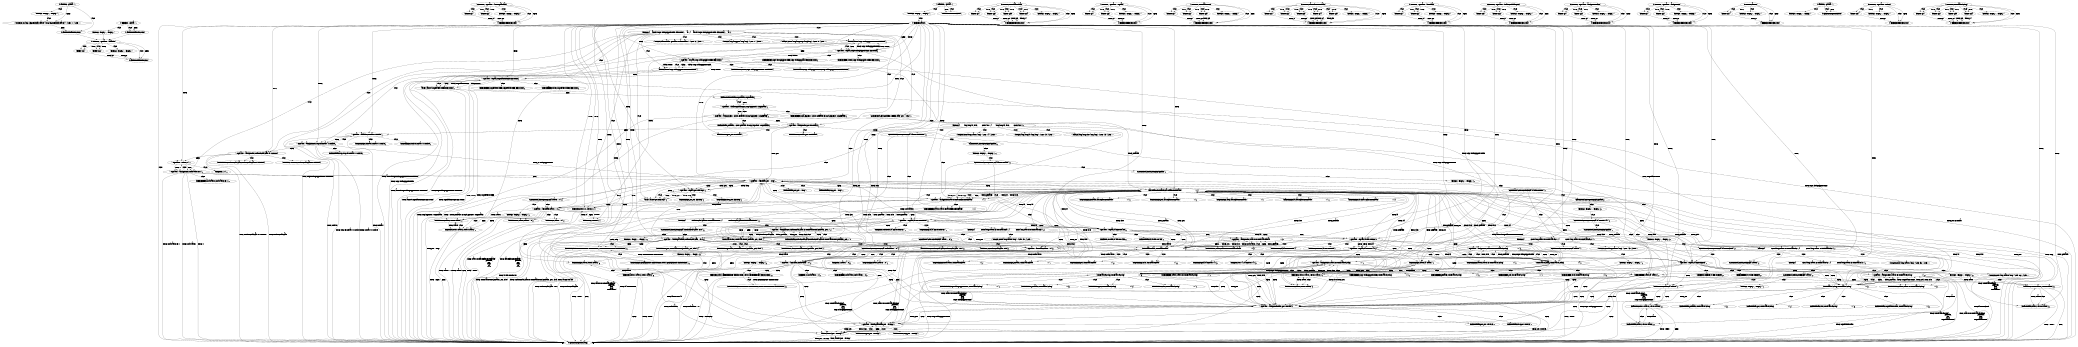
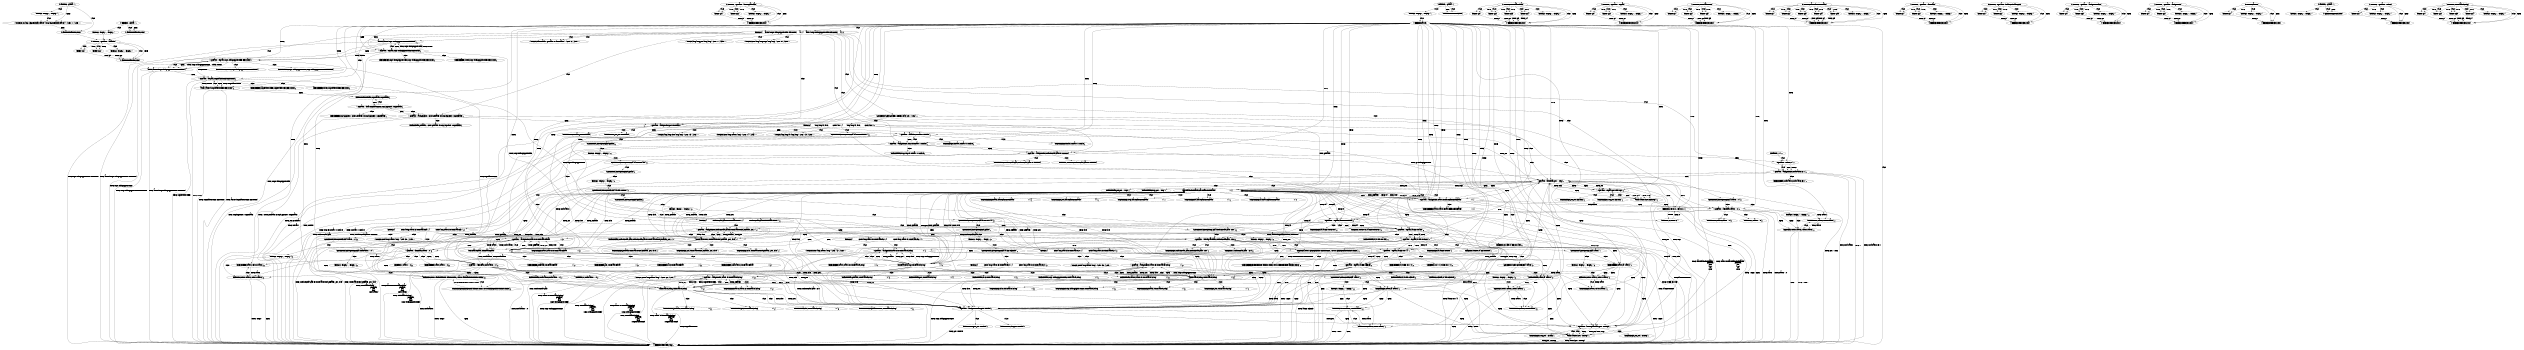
edge "(METHOD,Parse)" -> "(IDENTIFIER,pos,pos = m_start)": now "(METHOD,Parse)" -> "(<operator>.assignment,pos = m_start)"
edge "(<operator>.minus,-1)" -> "(LITERAL,1,-1)": reversed
edge "(<operator>.equals,id == 0x3BA9)" -> "(<operator>.lessEqualsThan,pos <= stop)": now "(LITERAL,0x0489,id == 0x0489)" -> "(<operator>.lessEqualsThan,pos <= stop)"
